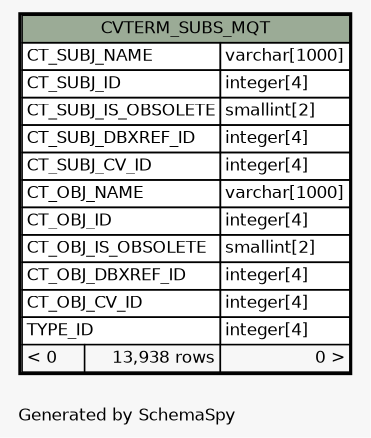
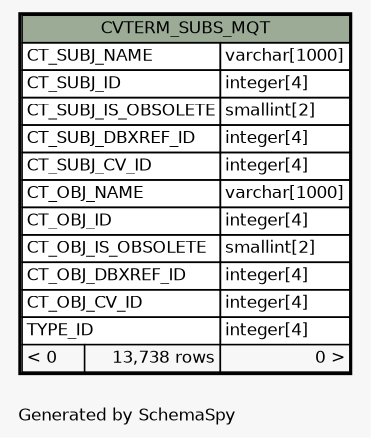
node "CVTERM_SUBS_MQT": text "13,938 rows" -> "13,738 rows"
